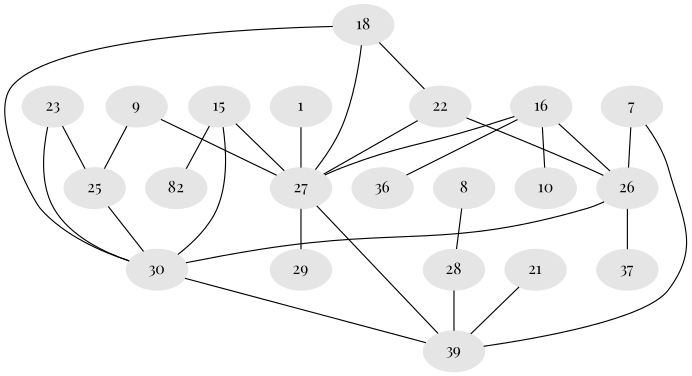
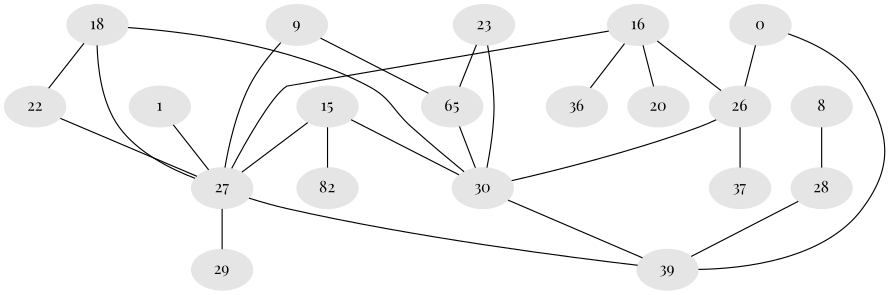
node "7": label "7" -> "0"
edge "22" -- "26": removed
node "25": label "25" -> "65"
node "10": label "10" -> "20"
node "21": removed
